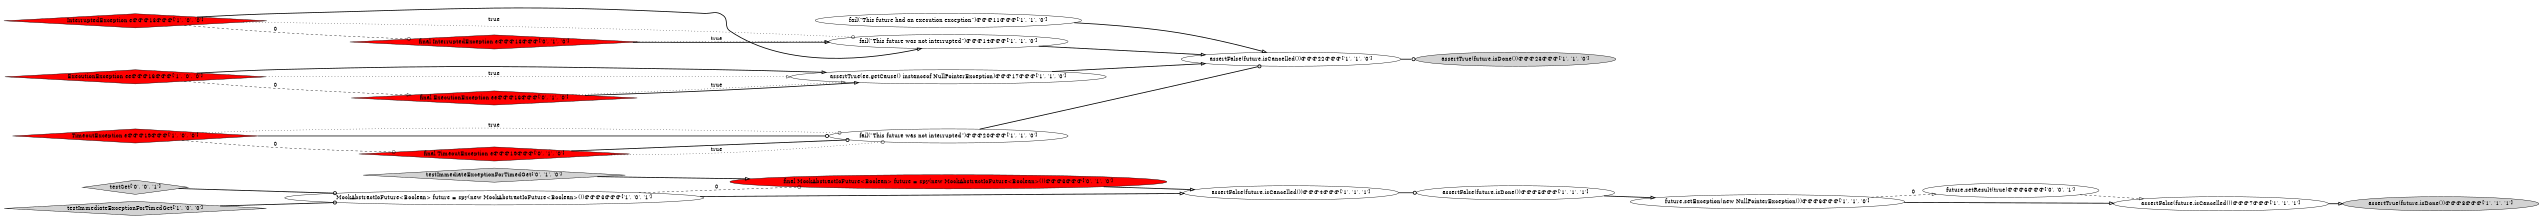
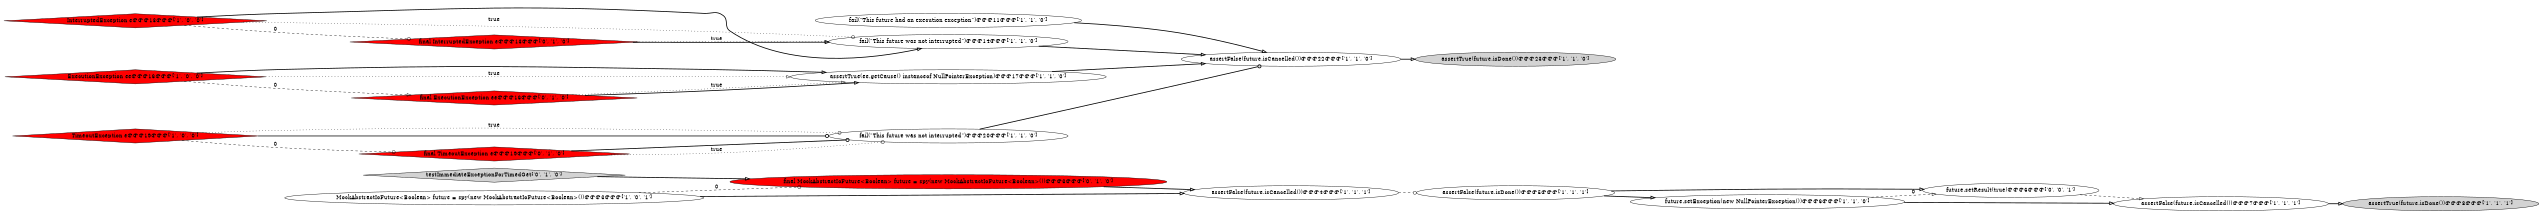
edge "assertFalse(future.isCancelled())@@@22@@@['1', '1', '0']" -> "assertTrue(future.isDone())@@@23@@@['1', '1', '0']": arrowhead odot -> onormal
node "testSet['0', '0', '1']": removed
edge "assertFalse(future.isDone())@@@5@@@['1', '1', '1']" -> "future.setResult(true)@@@6@@@['0', '0', '1']": added
edge "assertFalse(future.isCancelled())@@@4@@@['1', '1', '1']" -> "assertFalse(future.isDone())@@@5@@@['1', '1', '1']": style bold -> dashed
node "testImmediateExceptionForTimedGet['1', '0', '0']": removed
